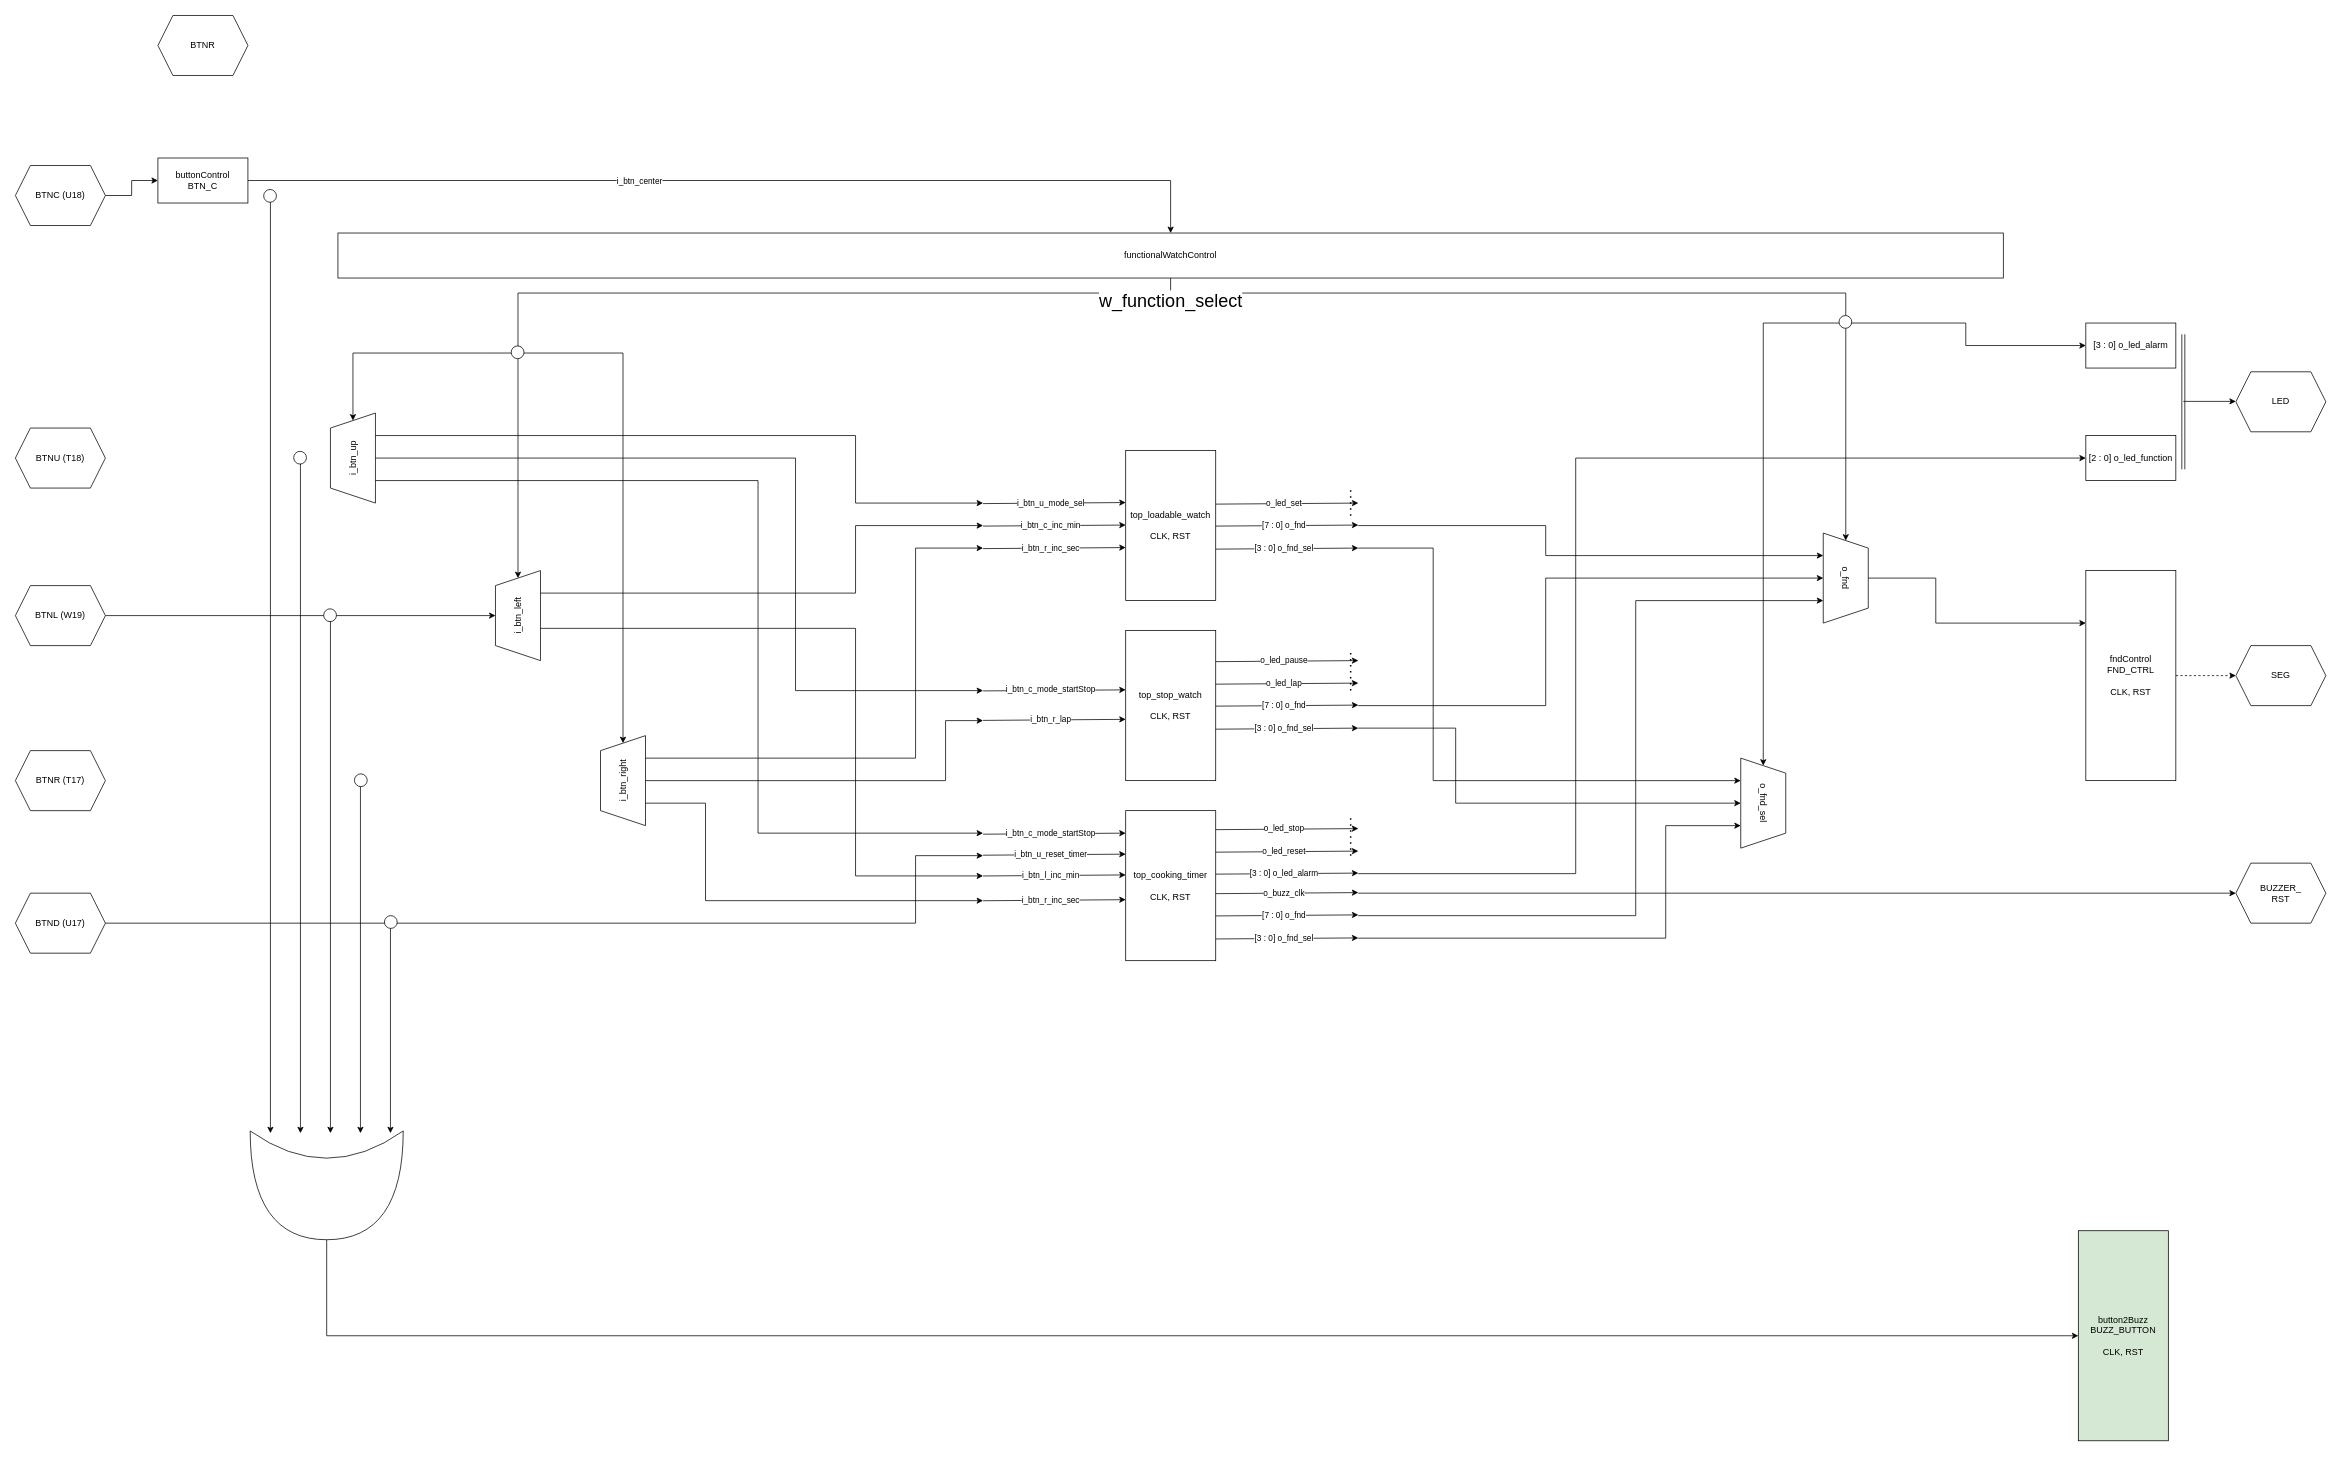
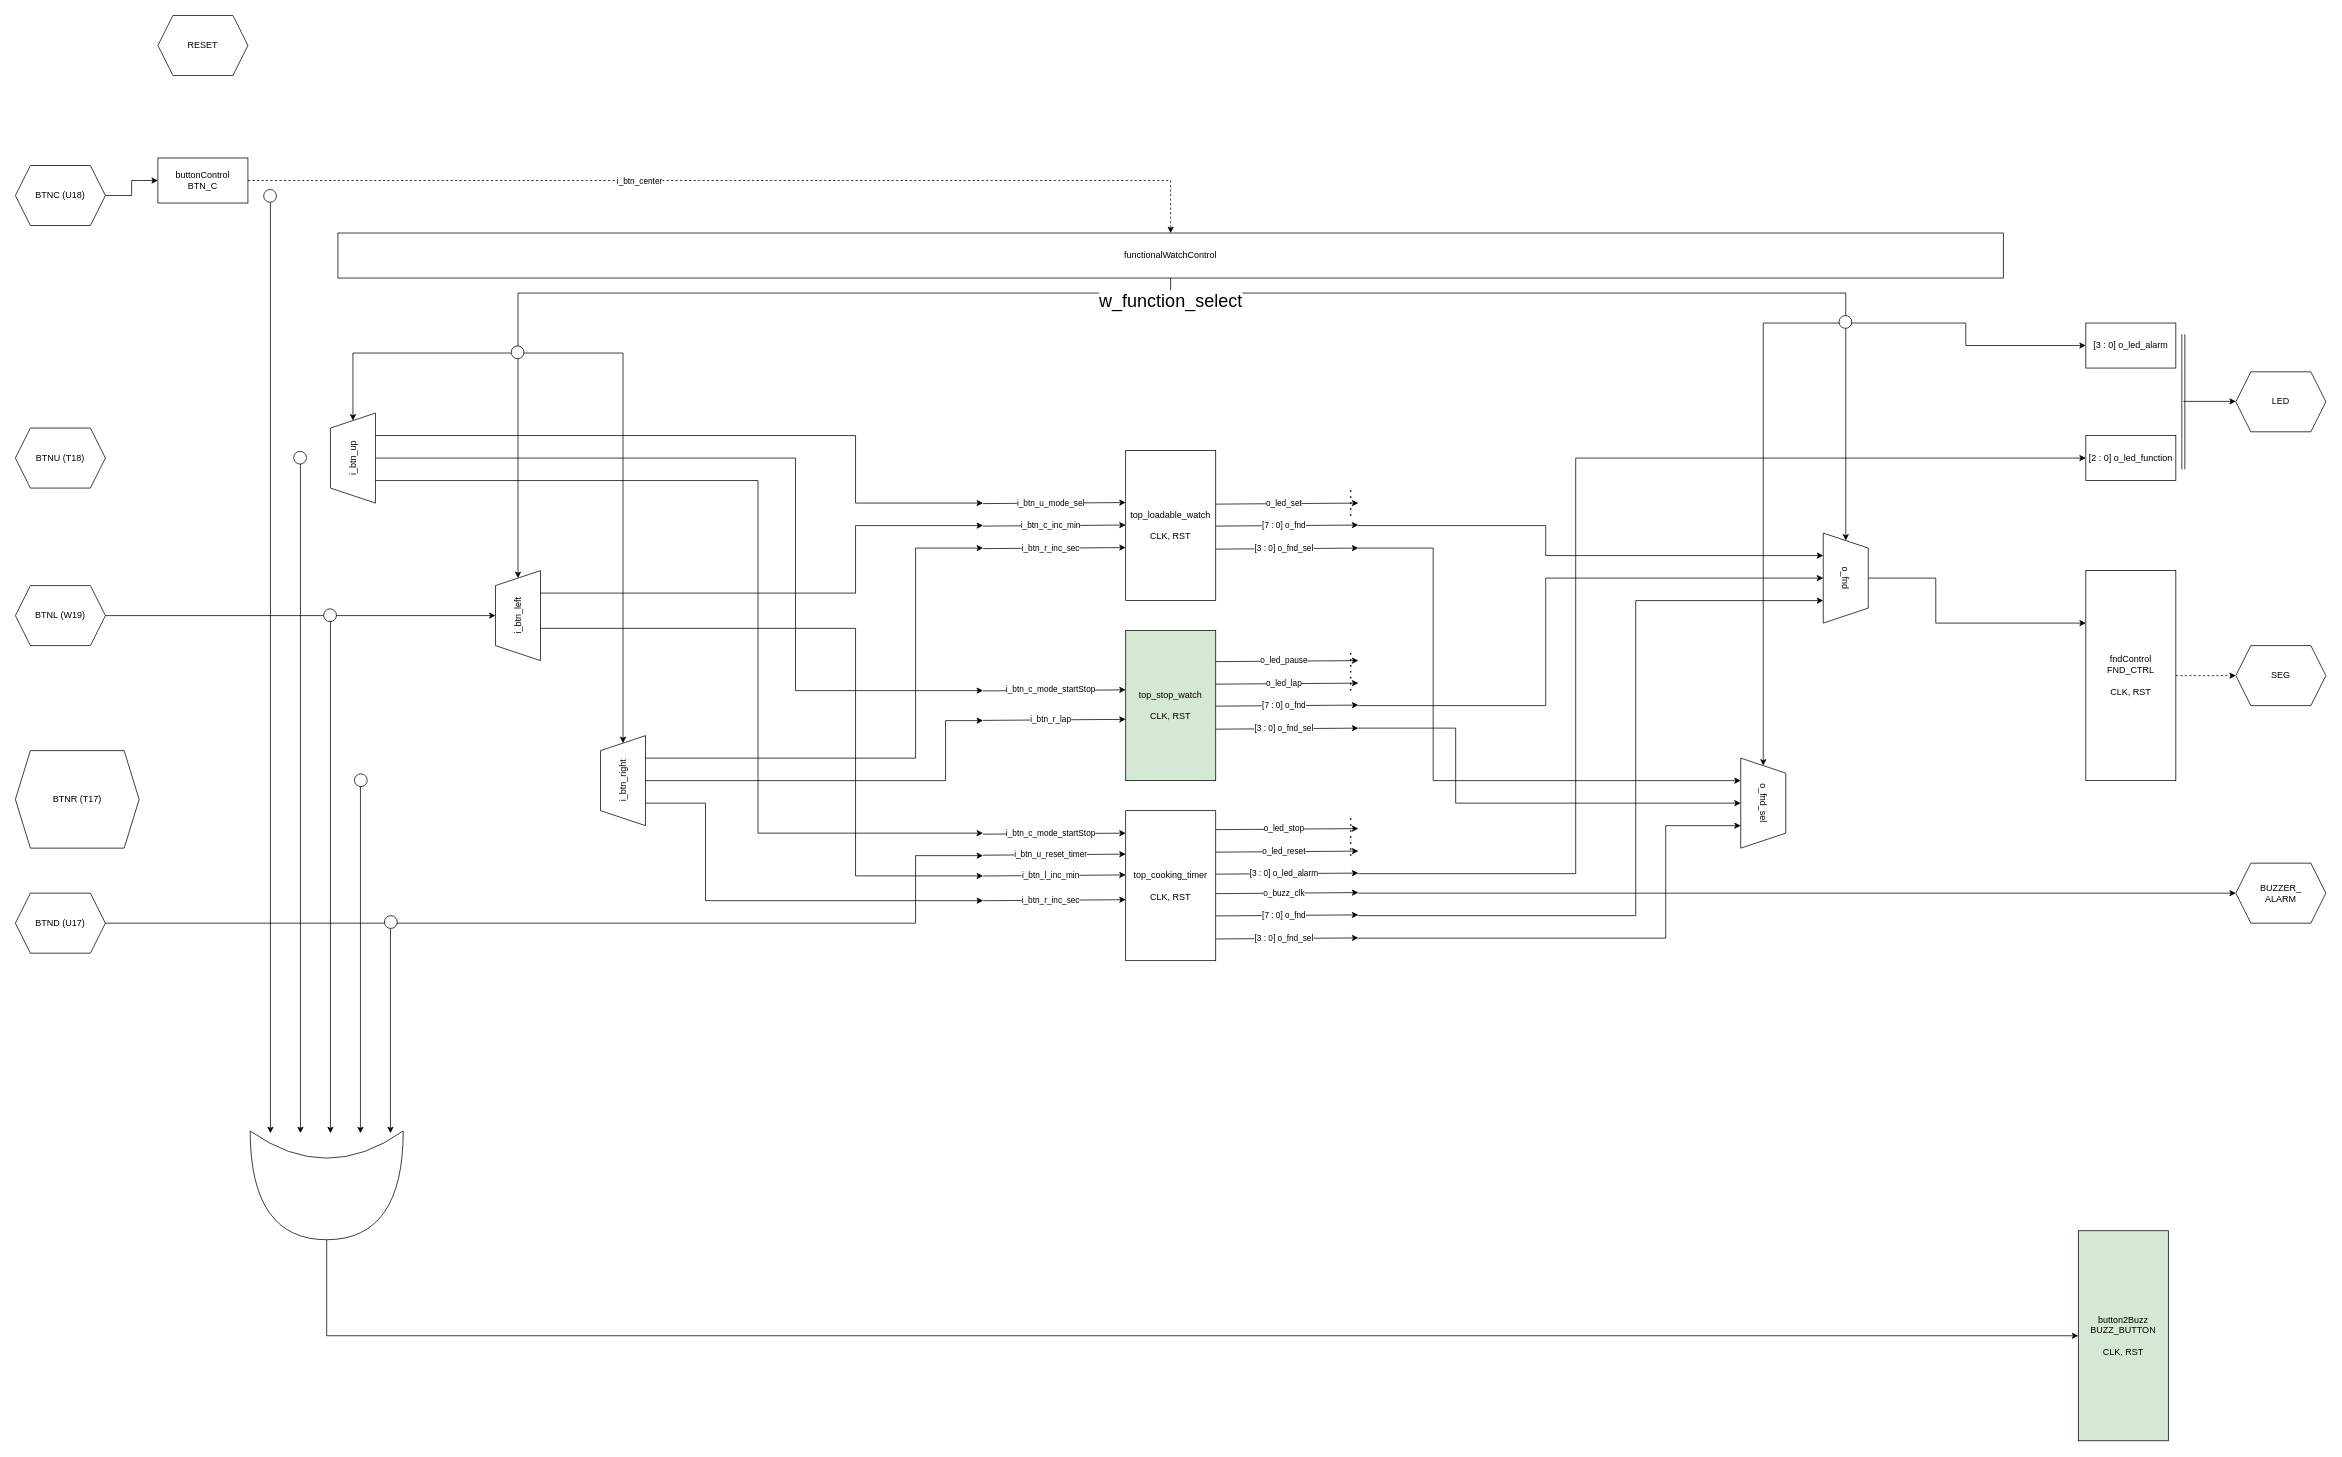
node "BTNR": label "BTNR" -> "RESET"
edge "buttonControl BTN_C" -> "functionalWatchControl": style solid -> dashed
node "top_stop_watch CLK, RST": fillcolor #ffffff -> #d5e8d4
node "BTNR (T17)": size 90x60 -> 124x98
node "BUZZER_ RST": label "BUZZER_ RST" -> "BUZZER_ ALARM"
